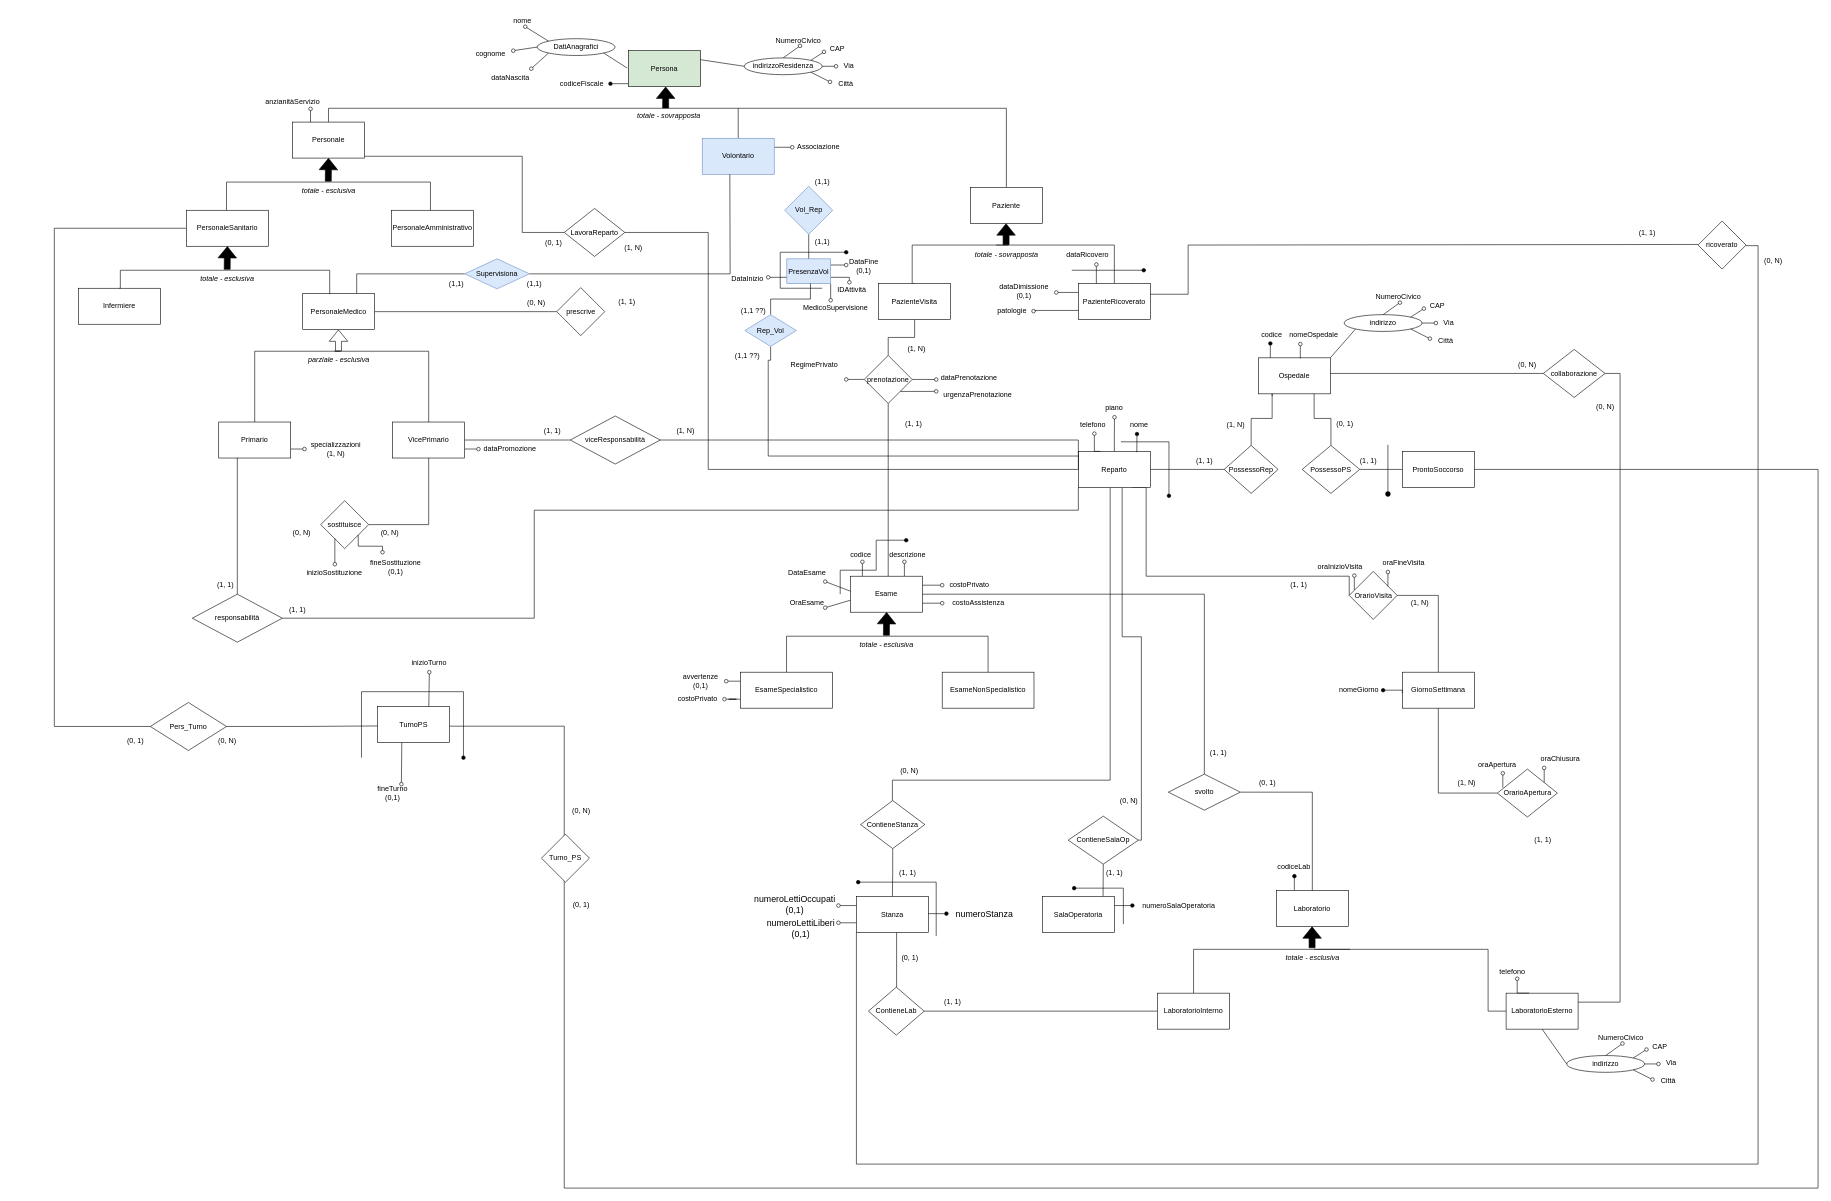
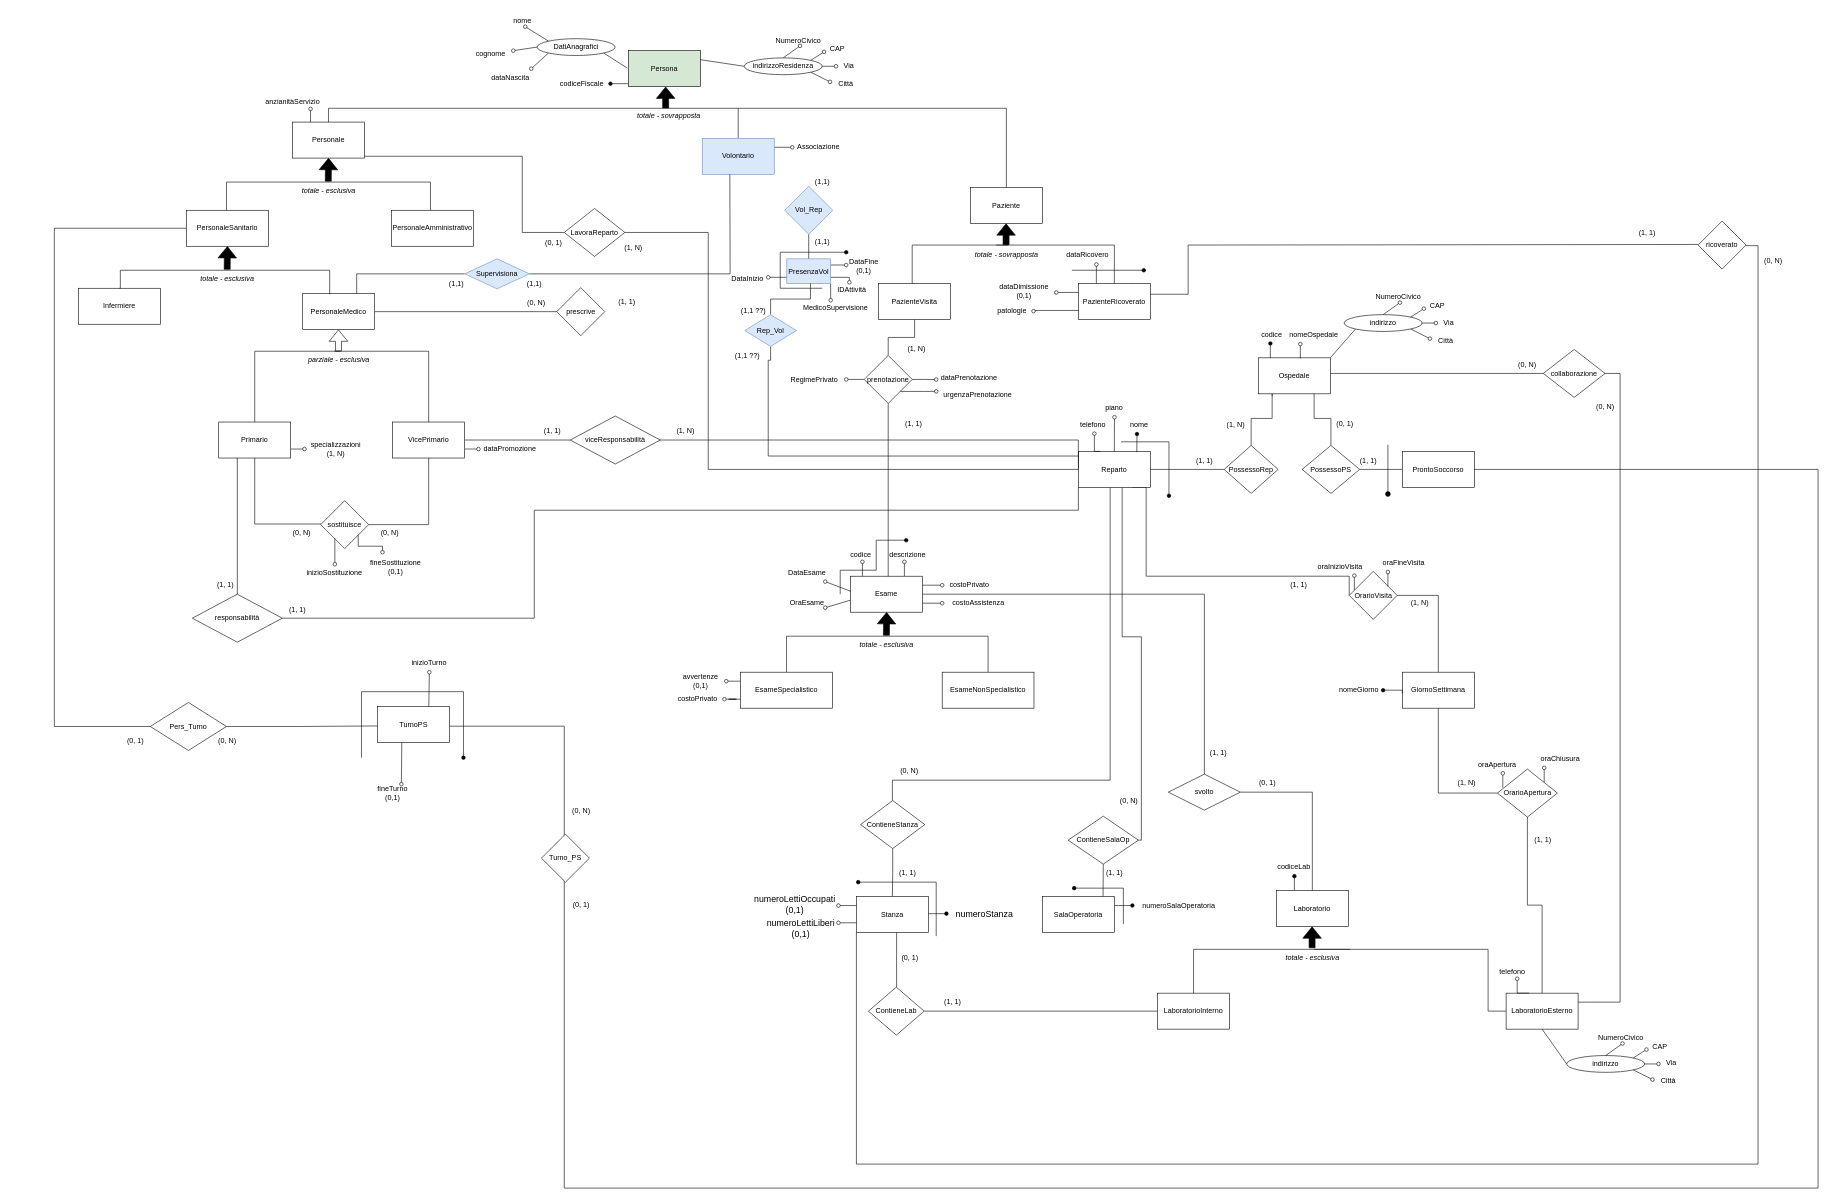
node "RegimePrivato": moved (815, 365) -> (815, 380)
edge "Primario" -- "sostituisce": added
edge "OrarioApertura" -- "LaboratorioEsterno": added
